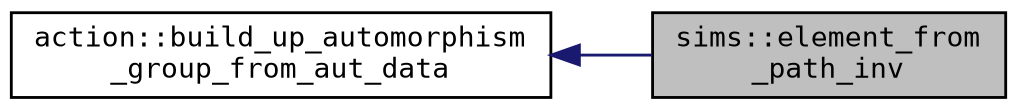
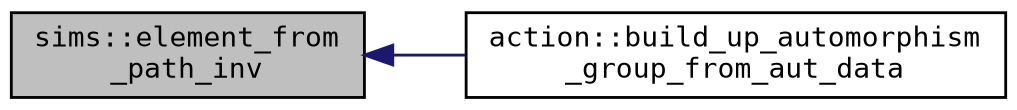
edge "sims::element_from _path_inv" -> "action::build_up_automorphism _group_from_aut_data": reversed
